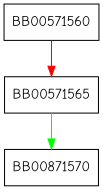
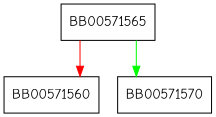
edge "BB00571560" -> "BB00571565": reversed
node "BB00871570": label "BB00871570" -> "BB00571570"
